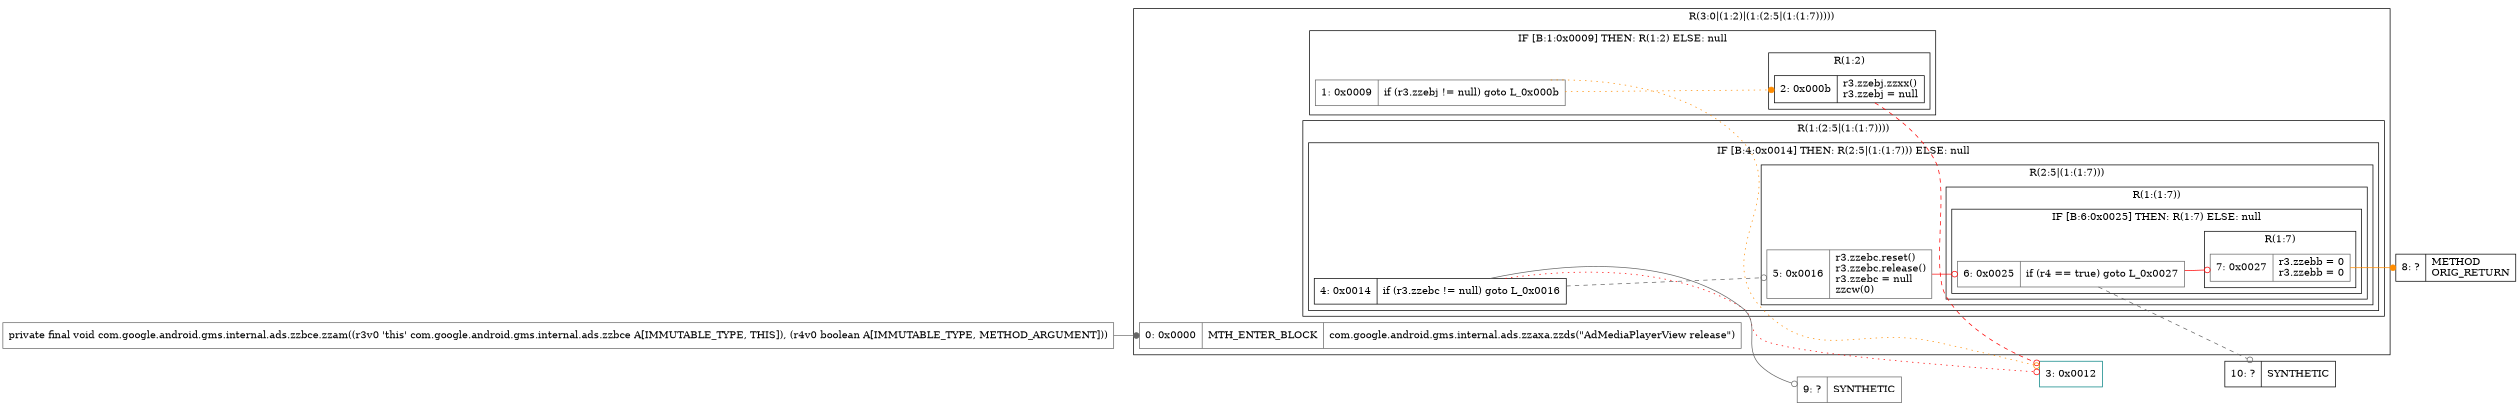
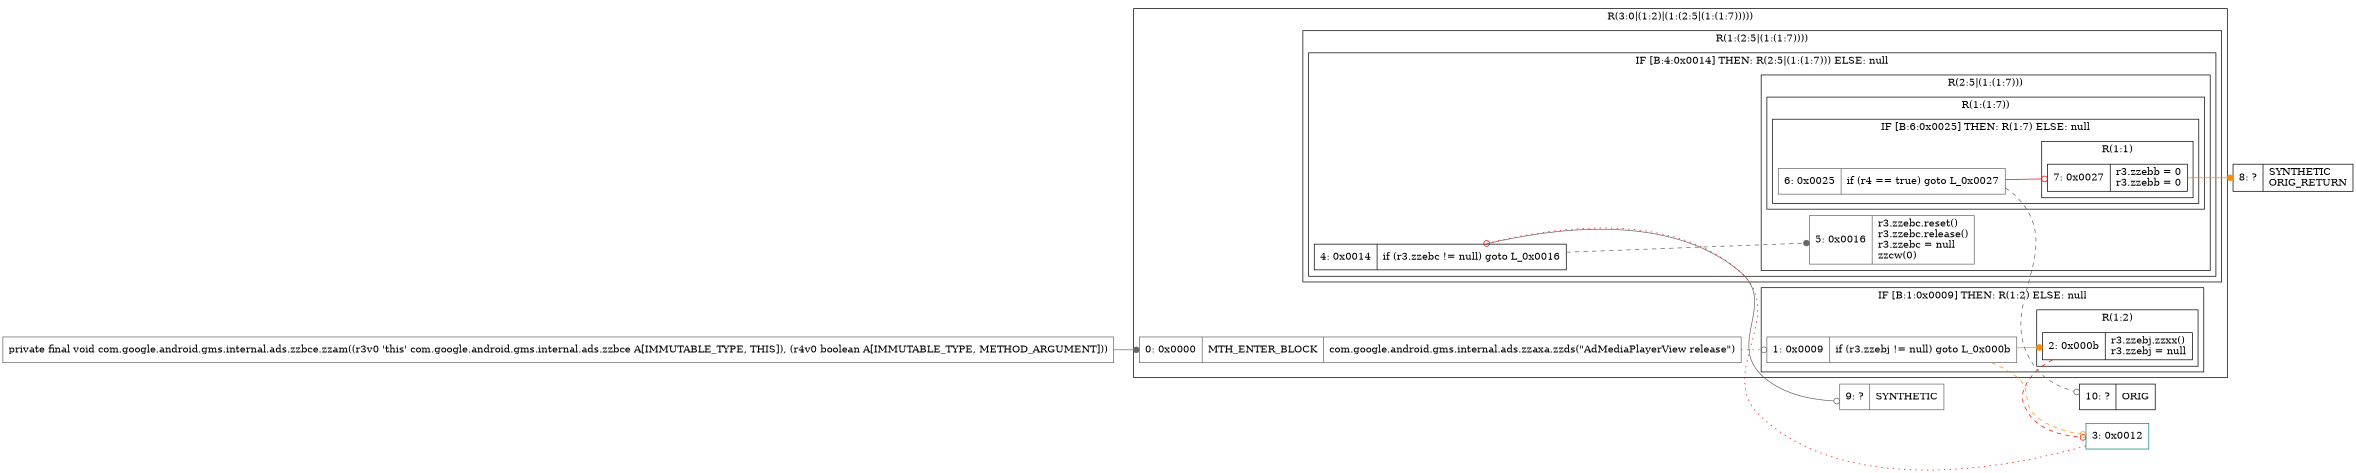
edge "1: 0x0009" -> "2: 0x000b": style dotted -> solid
cluster "R(1:7)": label "R(1:7)" -> "R(1:1)"
node "8: ?": text "METHOD" -> "SYNTHETIC"
edge "1: 0x0009" -> "3: 0x0012": style dotted -> dashed
node "7: 0x0027": color gray40 -> black
edge "5: 0x0016" -> "6: 0x0025": removed
edge "4: 0x0014" -> "5: 0x0016": arrowhead odot -> dot
edge "4: 0x0014" -> "3: 0x0012": reversed
edge "0: 0x0000" -> "1: 0x0009": added
node "10: ?": text "SYNTHETIC" -> "ORIG"
